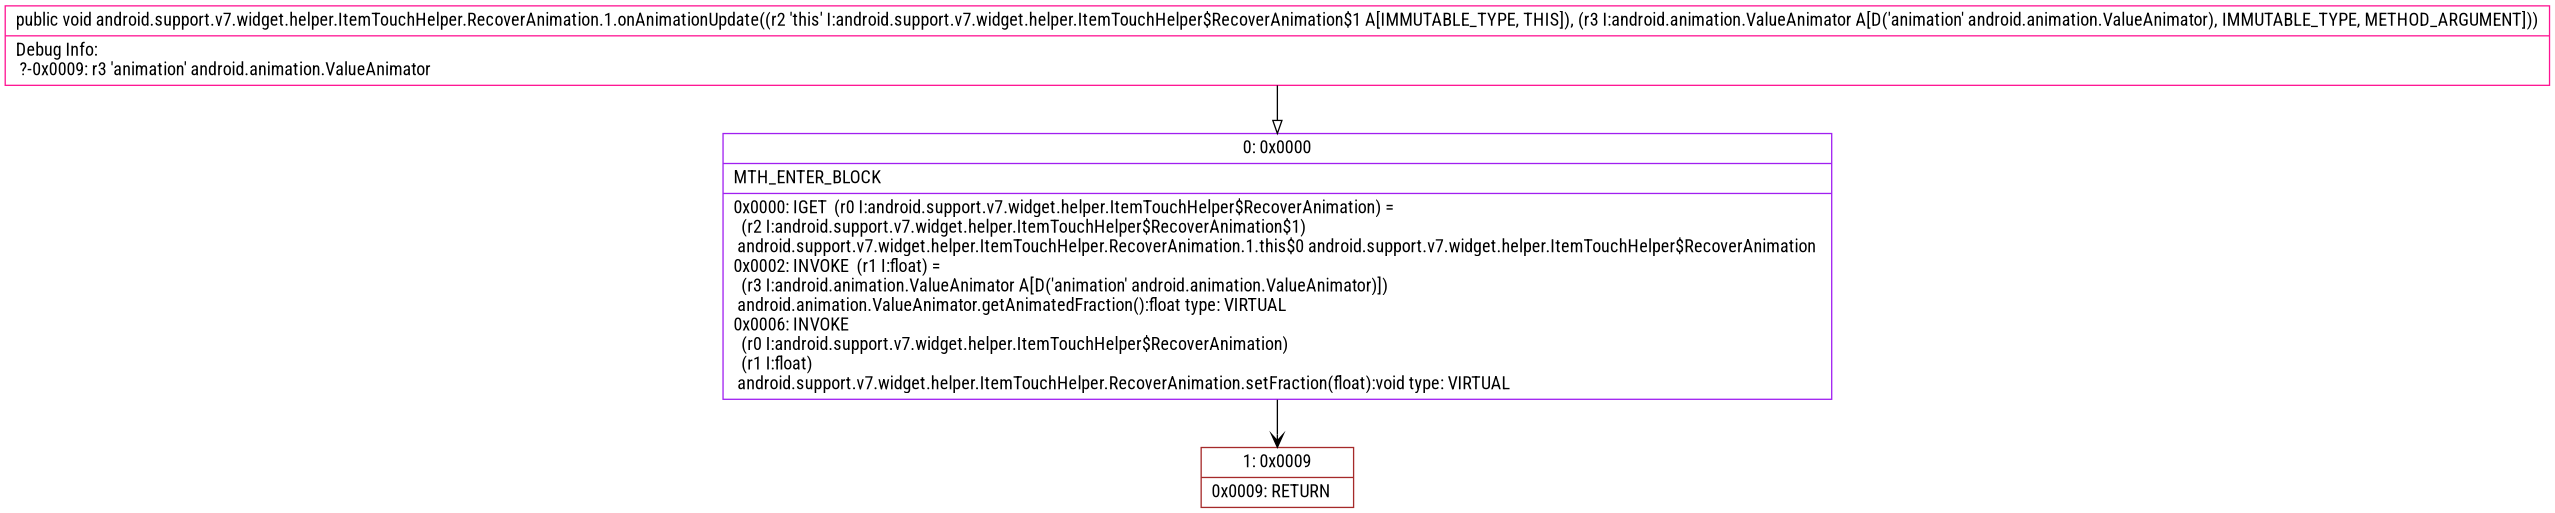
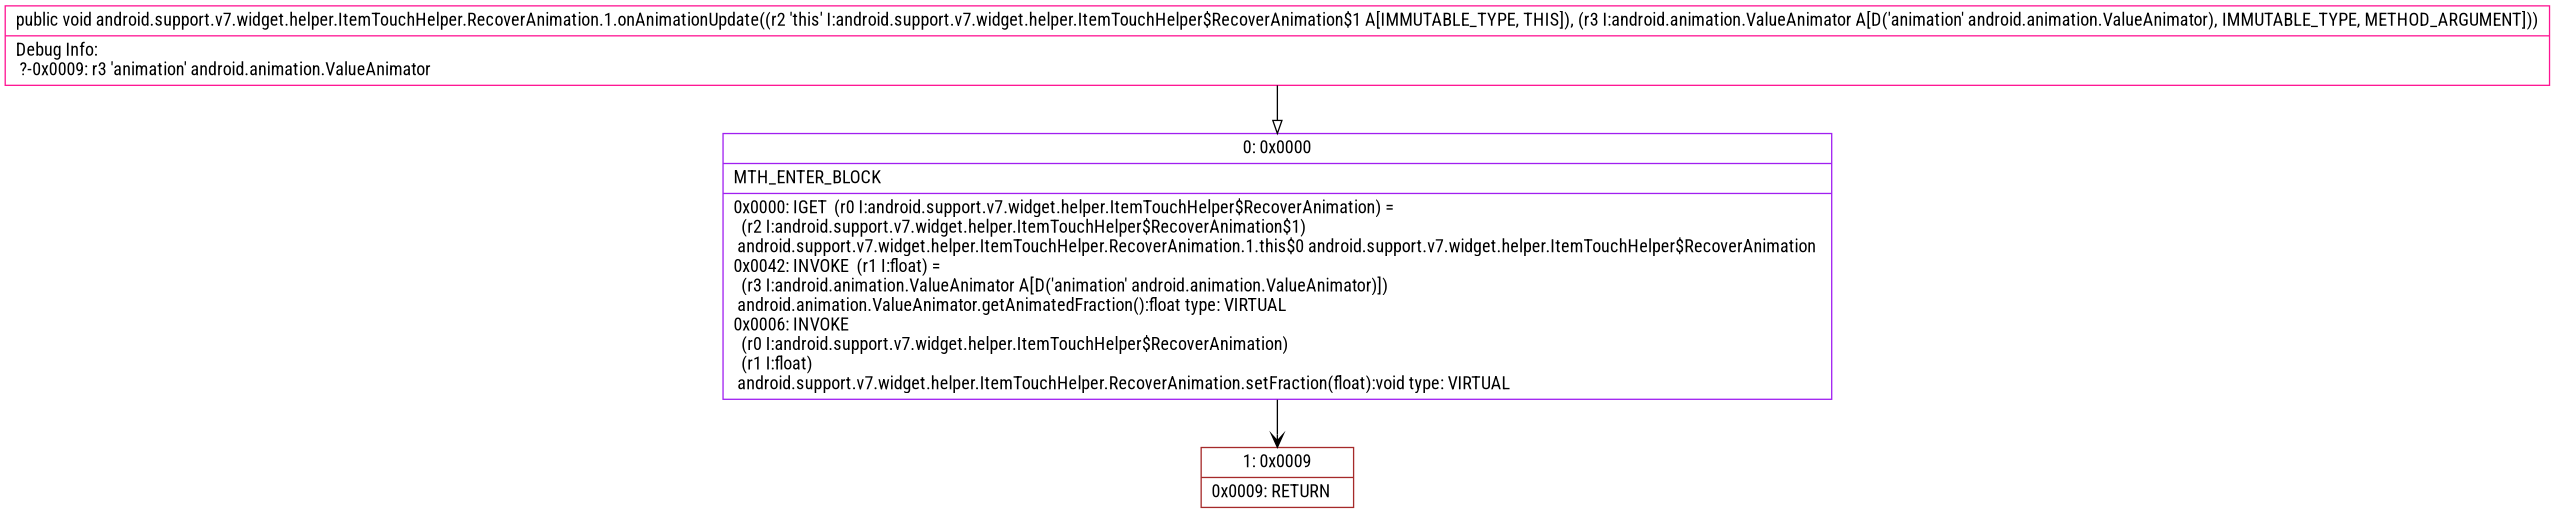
node "0: 0x0000": text "0x0002: INVOKE  (r1 I:float) =" -> "0x0042: INVOKE  (r1 I:float) ="
